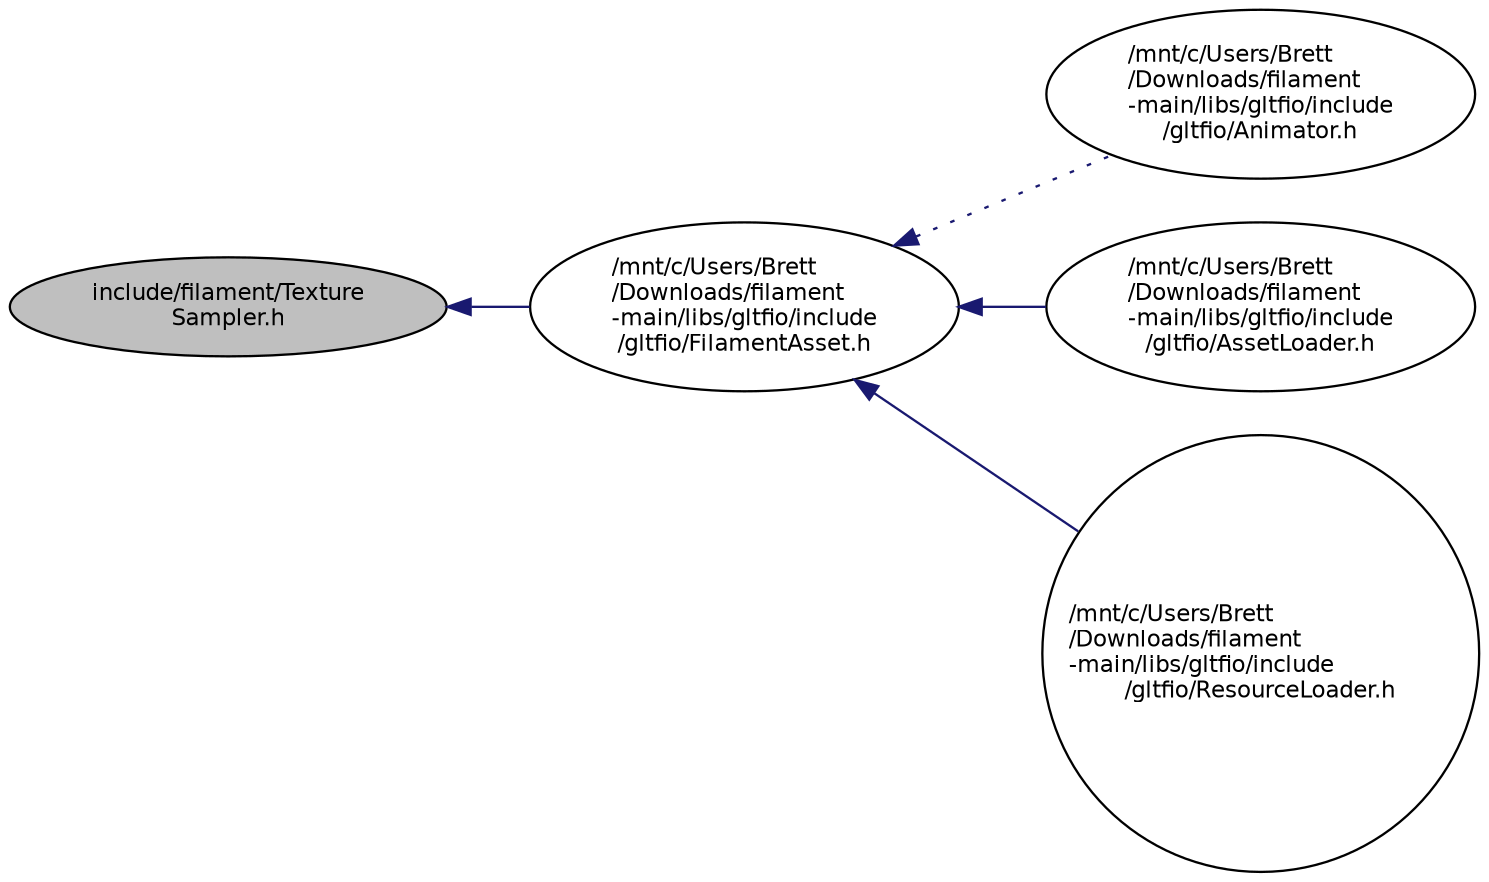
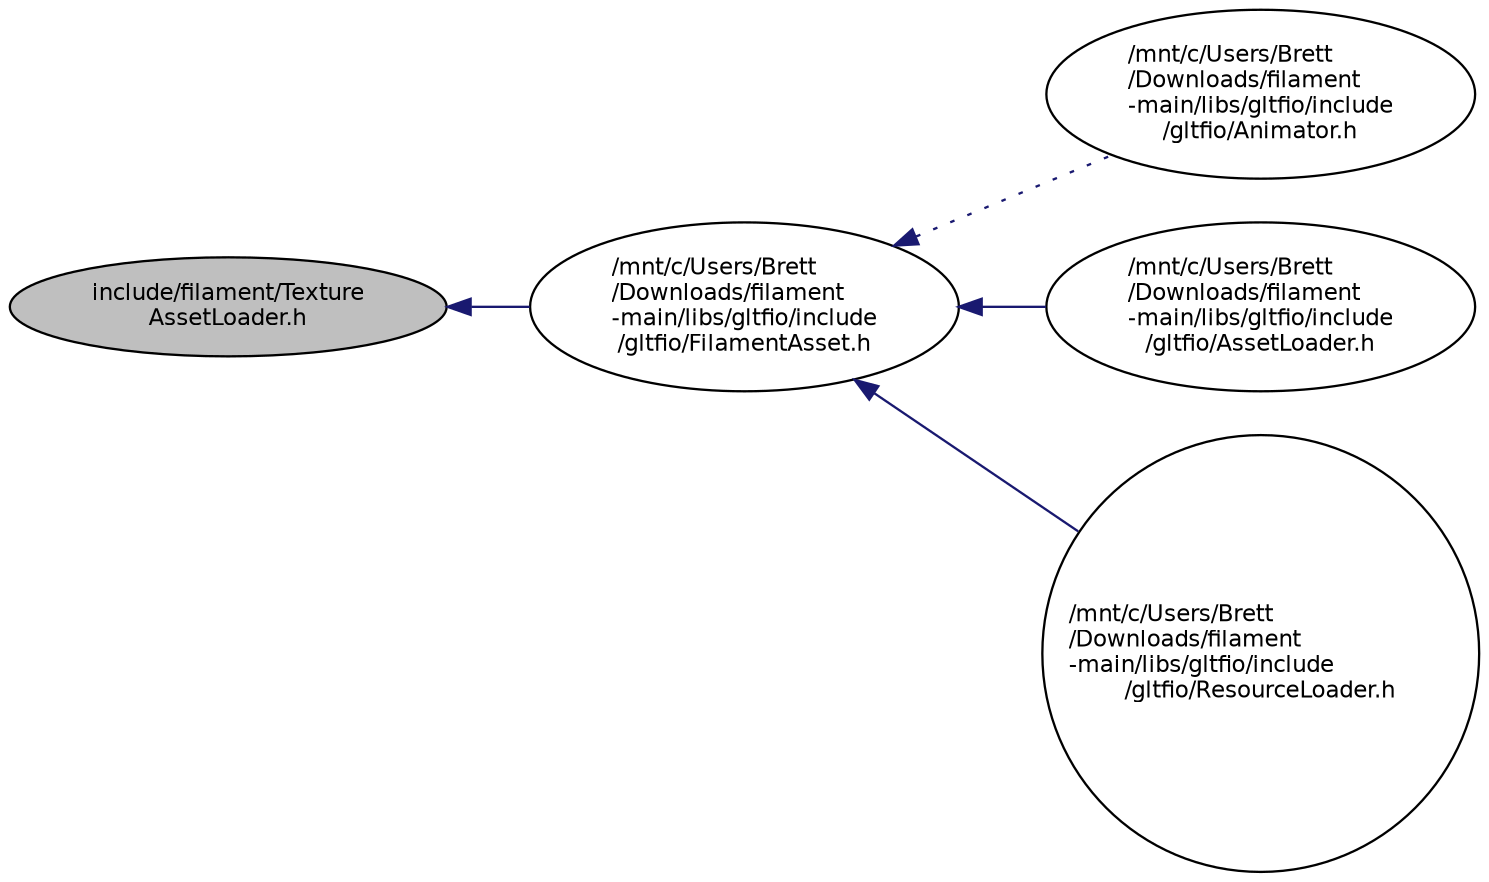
node "include/filament/Texture Sampler.h": label "include/filament/Texture Sampler.h" -> "include/filament/Texture AssetLoader.h"
